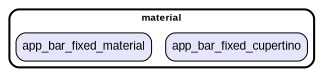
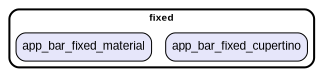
cluster "material": label "material" -> "fixed"
